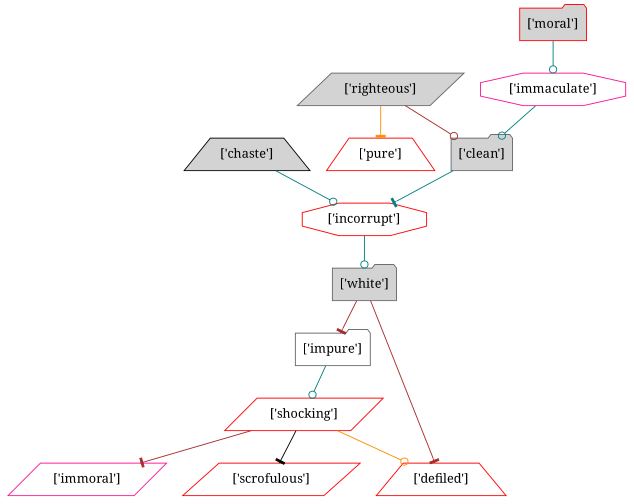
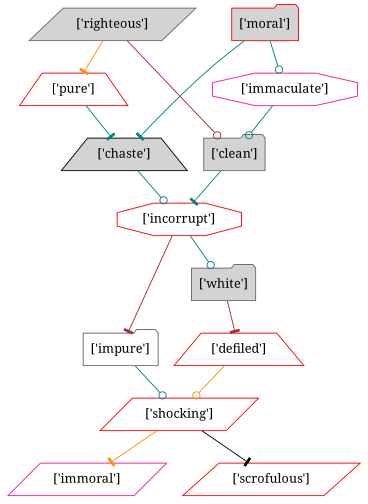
edge "['moral']" -> "['chaste']": added
edge "['pure']" -> "['chaste']": added
edge "['white']" -> "['impure']": now "['incorrupt']" -> "['impure']"
edge "['shocking']" -> "['defiled']": reversed
edge "['shocking']" -> "['immoral']": color brown -> darkorange
